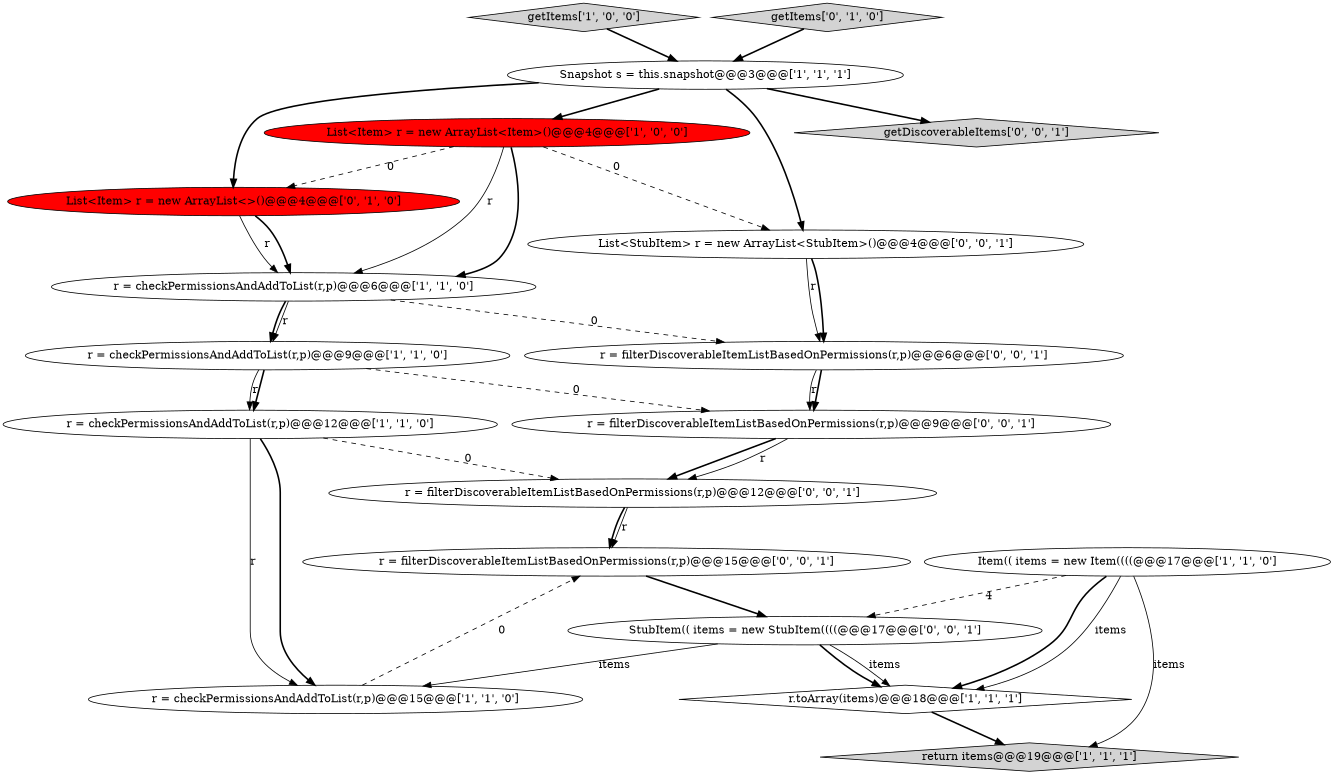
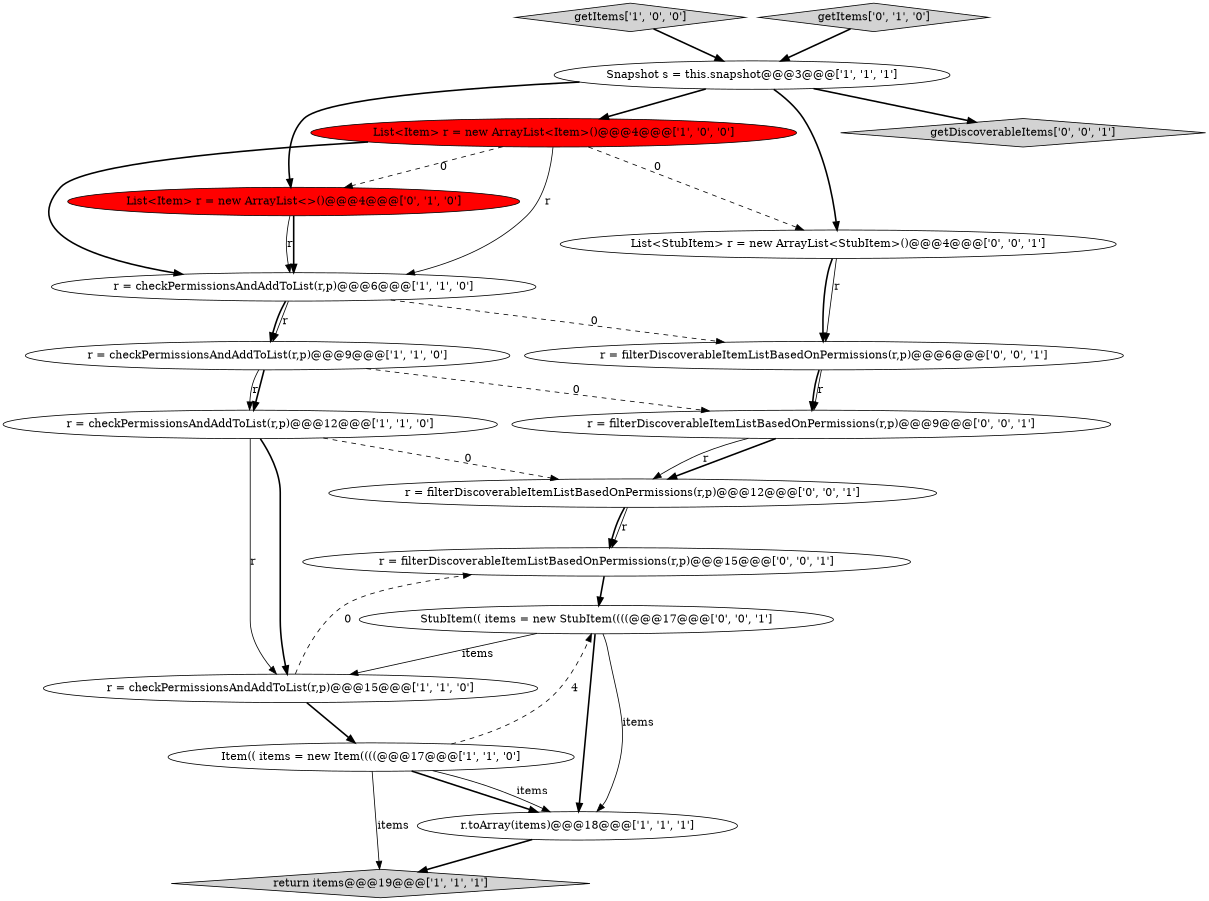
node "r.toArray(items)@@@18@@@['1', '1', '1']": shape diamond -> ellipse
edge "r = checkPermissionsAndAddToList(r,p)@@@15@@@['1', '1', '0']" -> "Item(( items = new Item((((@@@17@@@['1', '1', '0']": added
